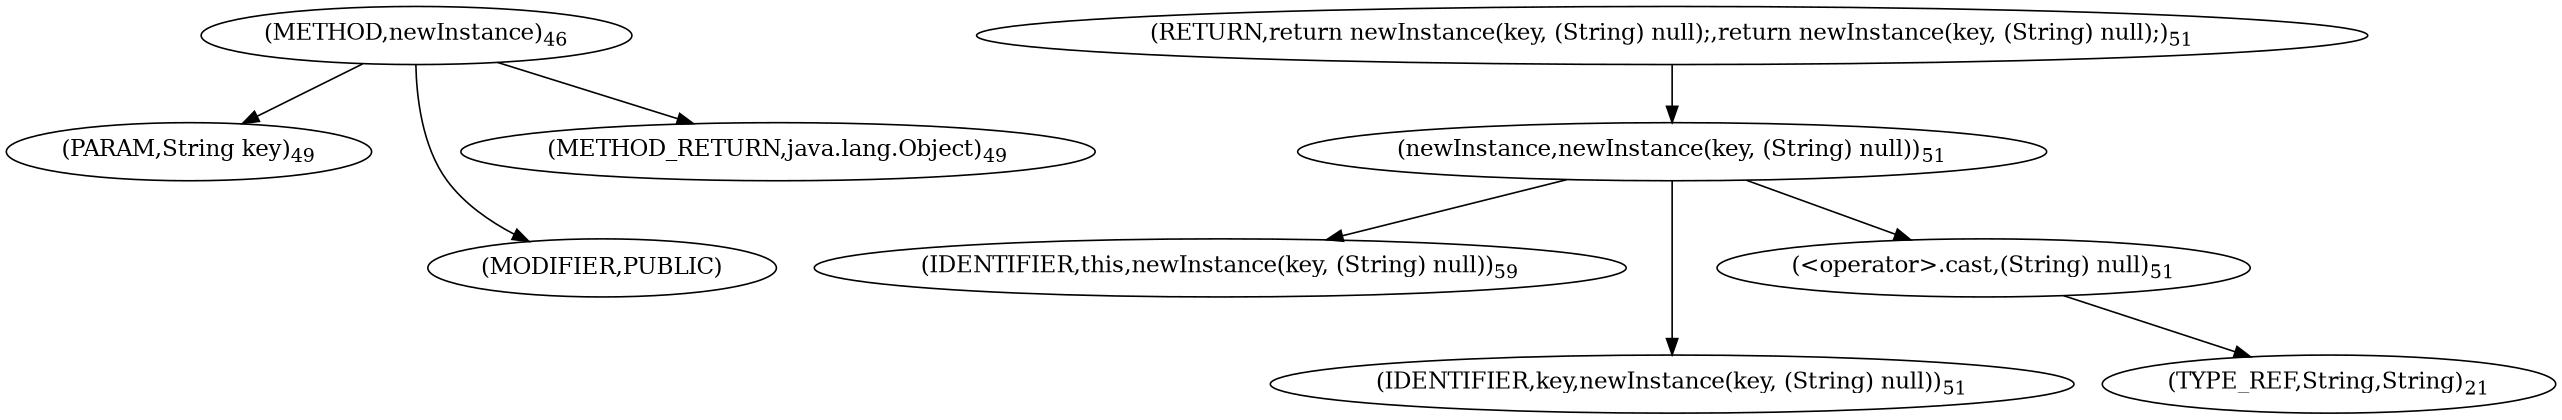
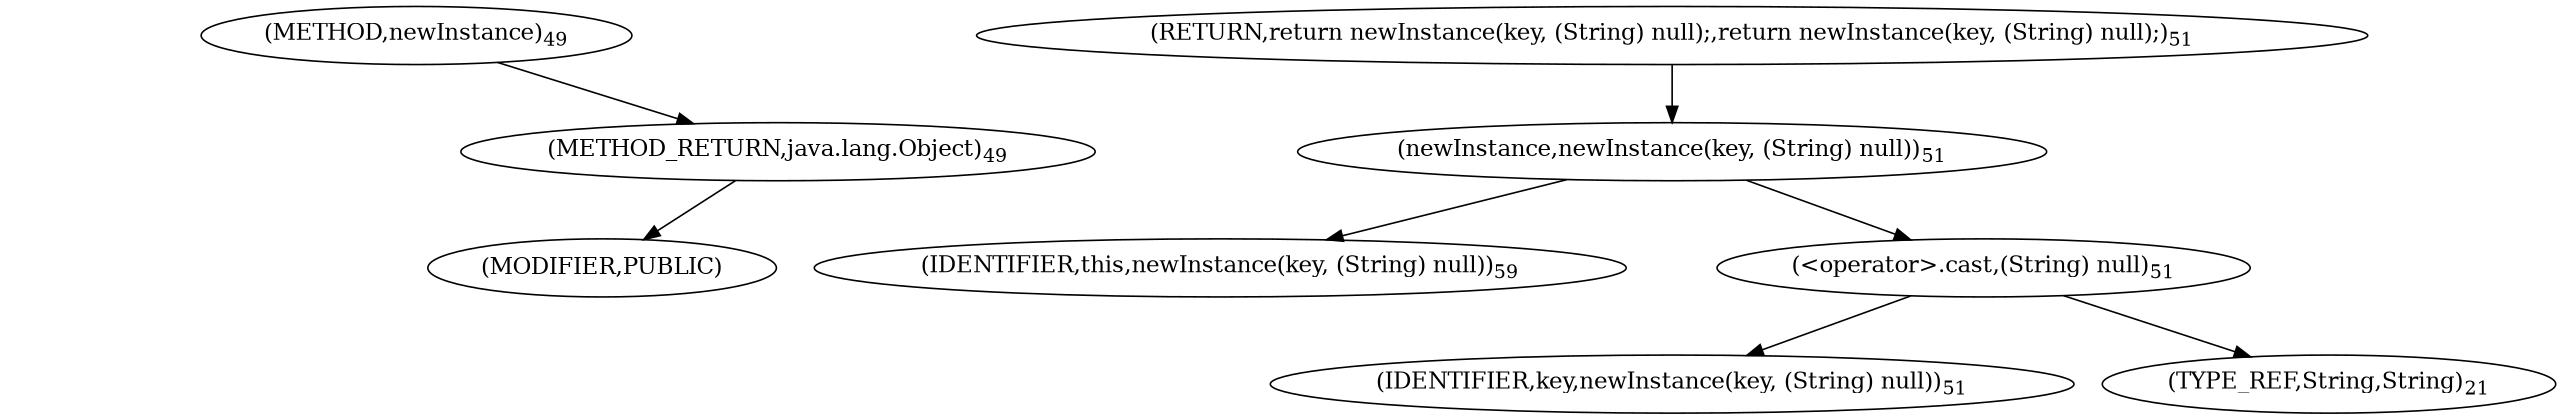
node "(METHOD,newInstance)": text "46" -> "49"
node "(PARAM,String key)": removed
edge "(METHOD,newInstance)" -> "(MODIFIER,PUBLIC)": now "(METHOD_RETURN,java.lang.Object)" -> "(MODIFIER,PUBLIC)"
edge "(newInstance,newInstance(key, (String) null))" -> "(IDENTIFIER,key,newInstance(key, (String) null))": now "(<operator>.cast,(String) null)" -> "(IDENTIFIER,key,newInstance(key, (String) null))"
